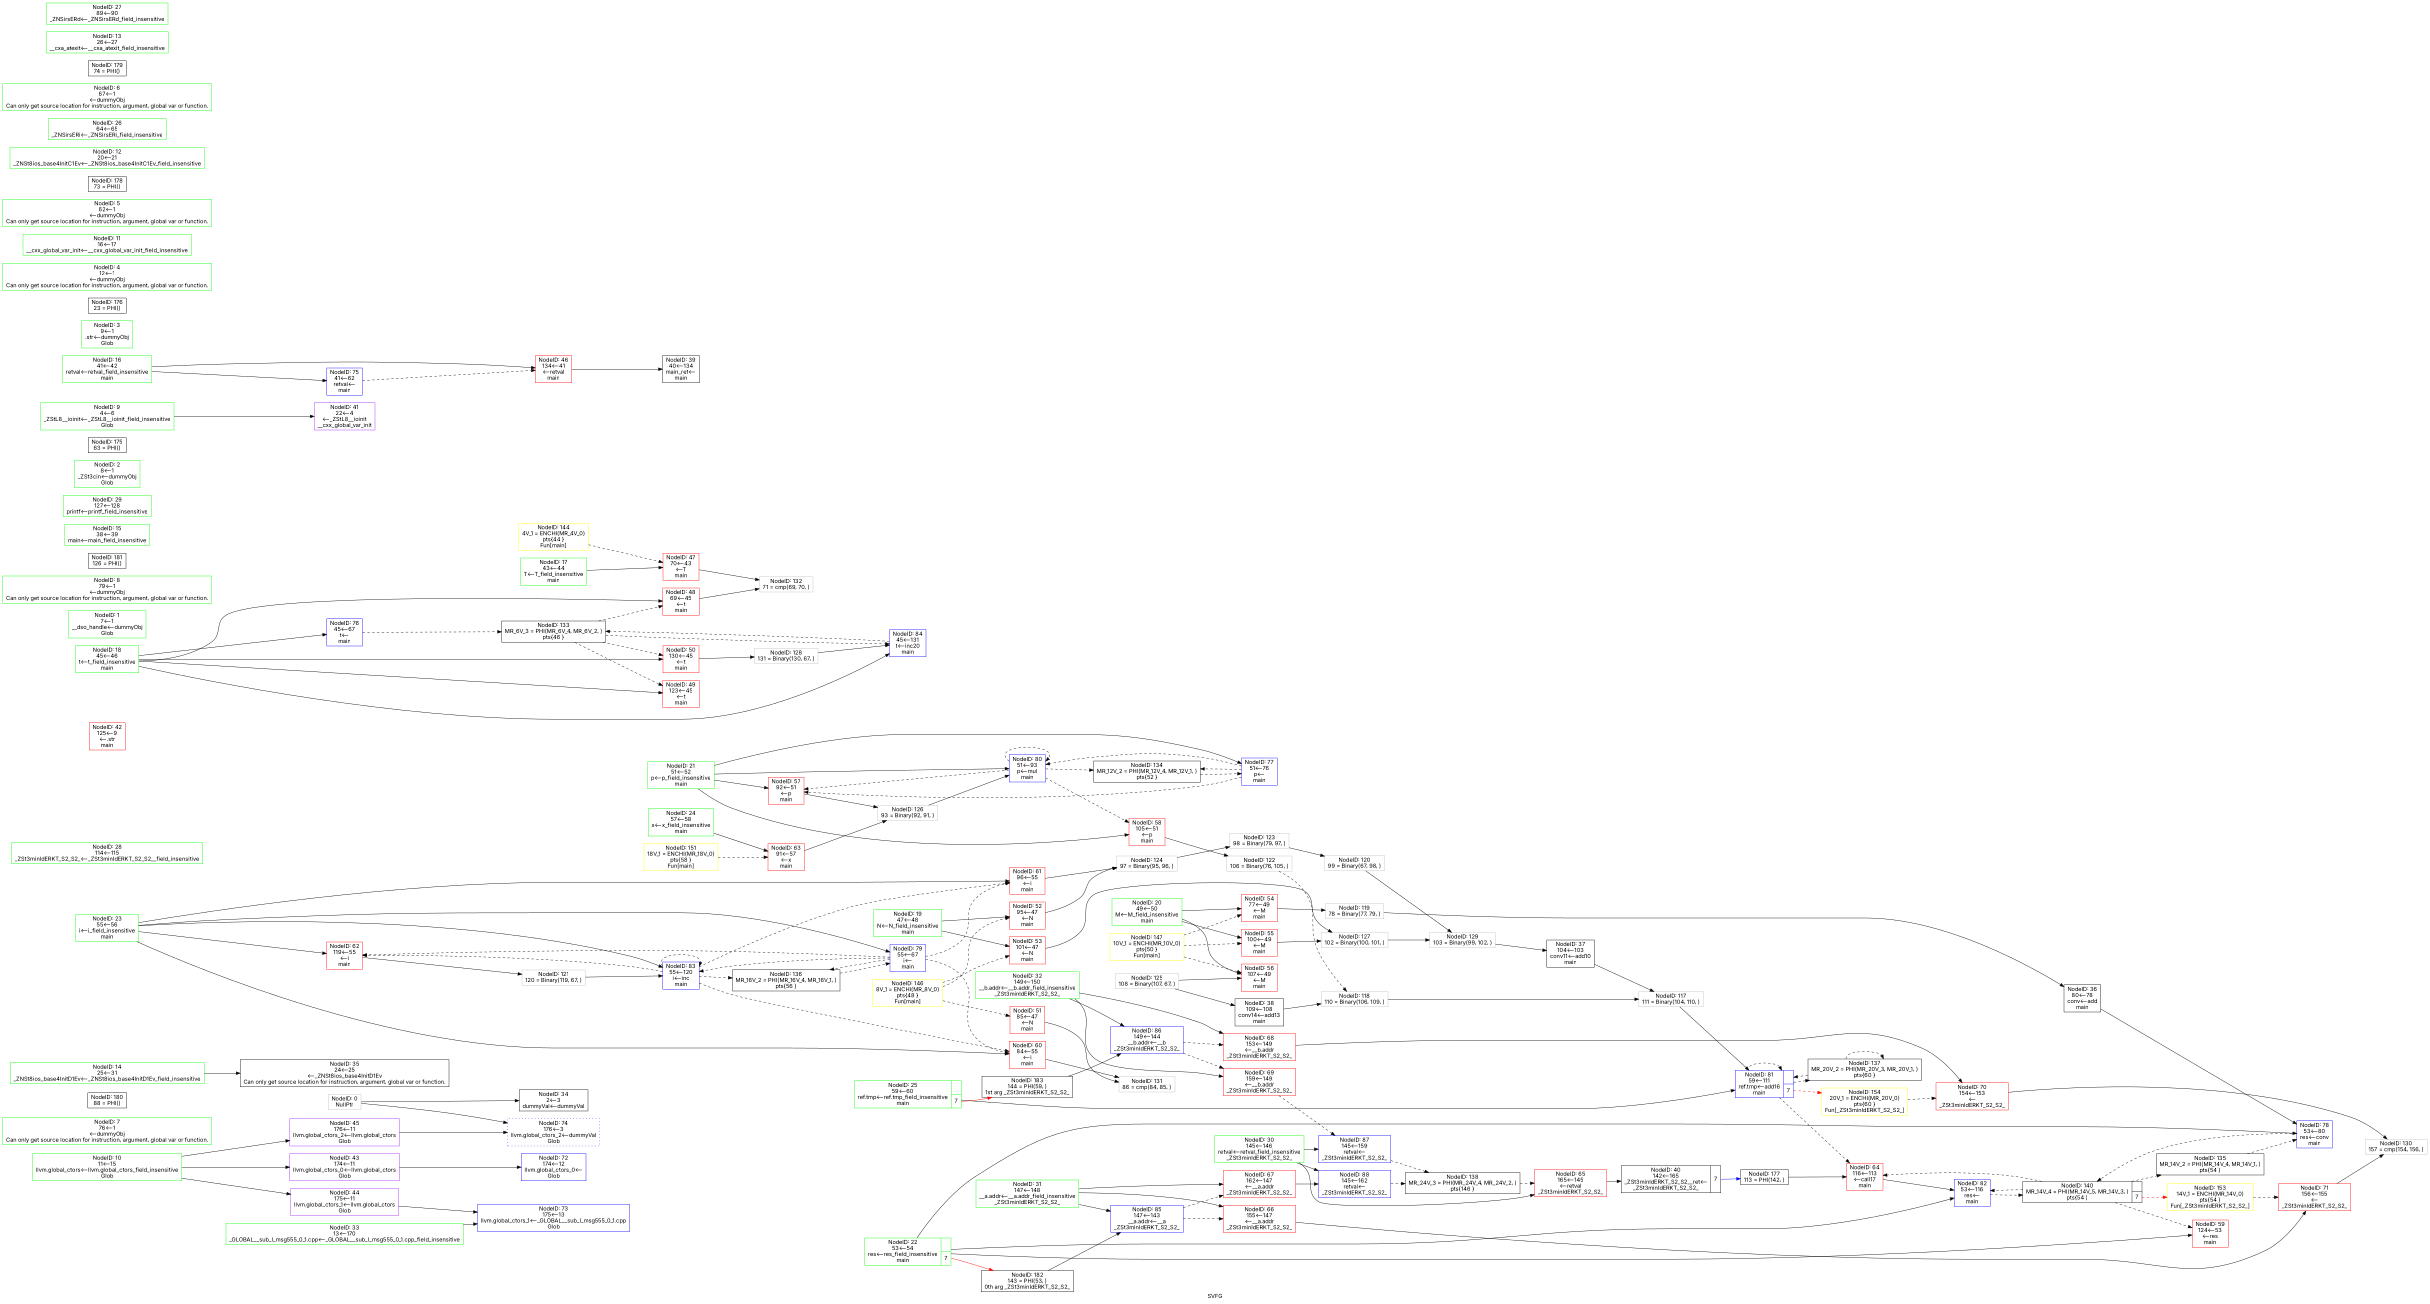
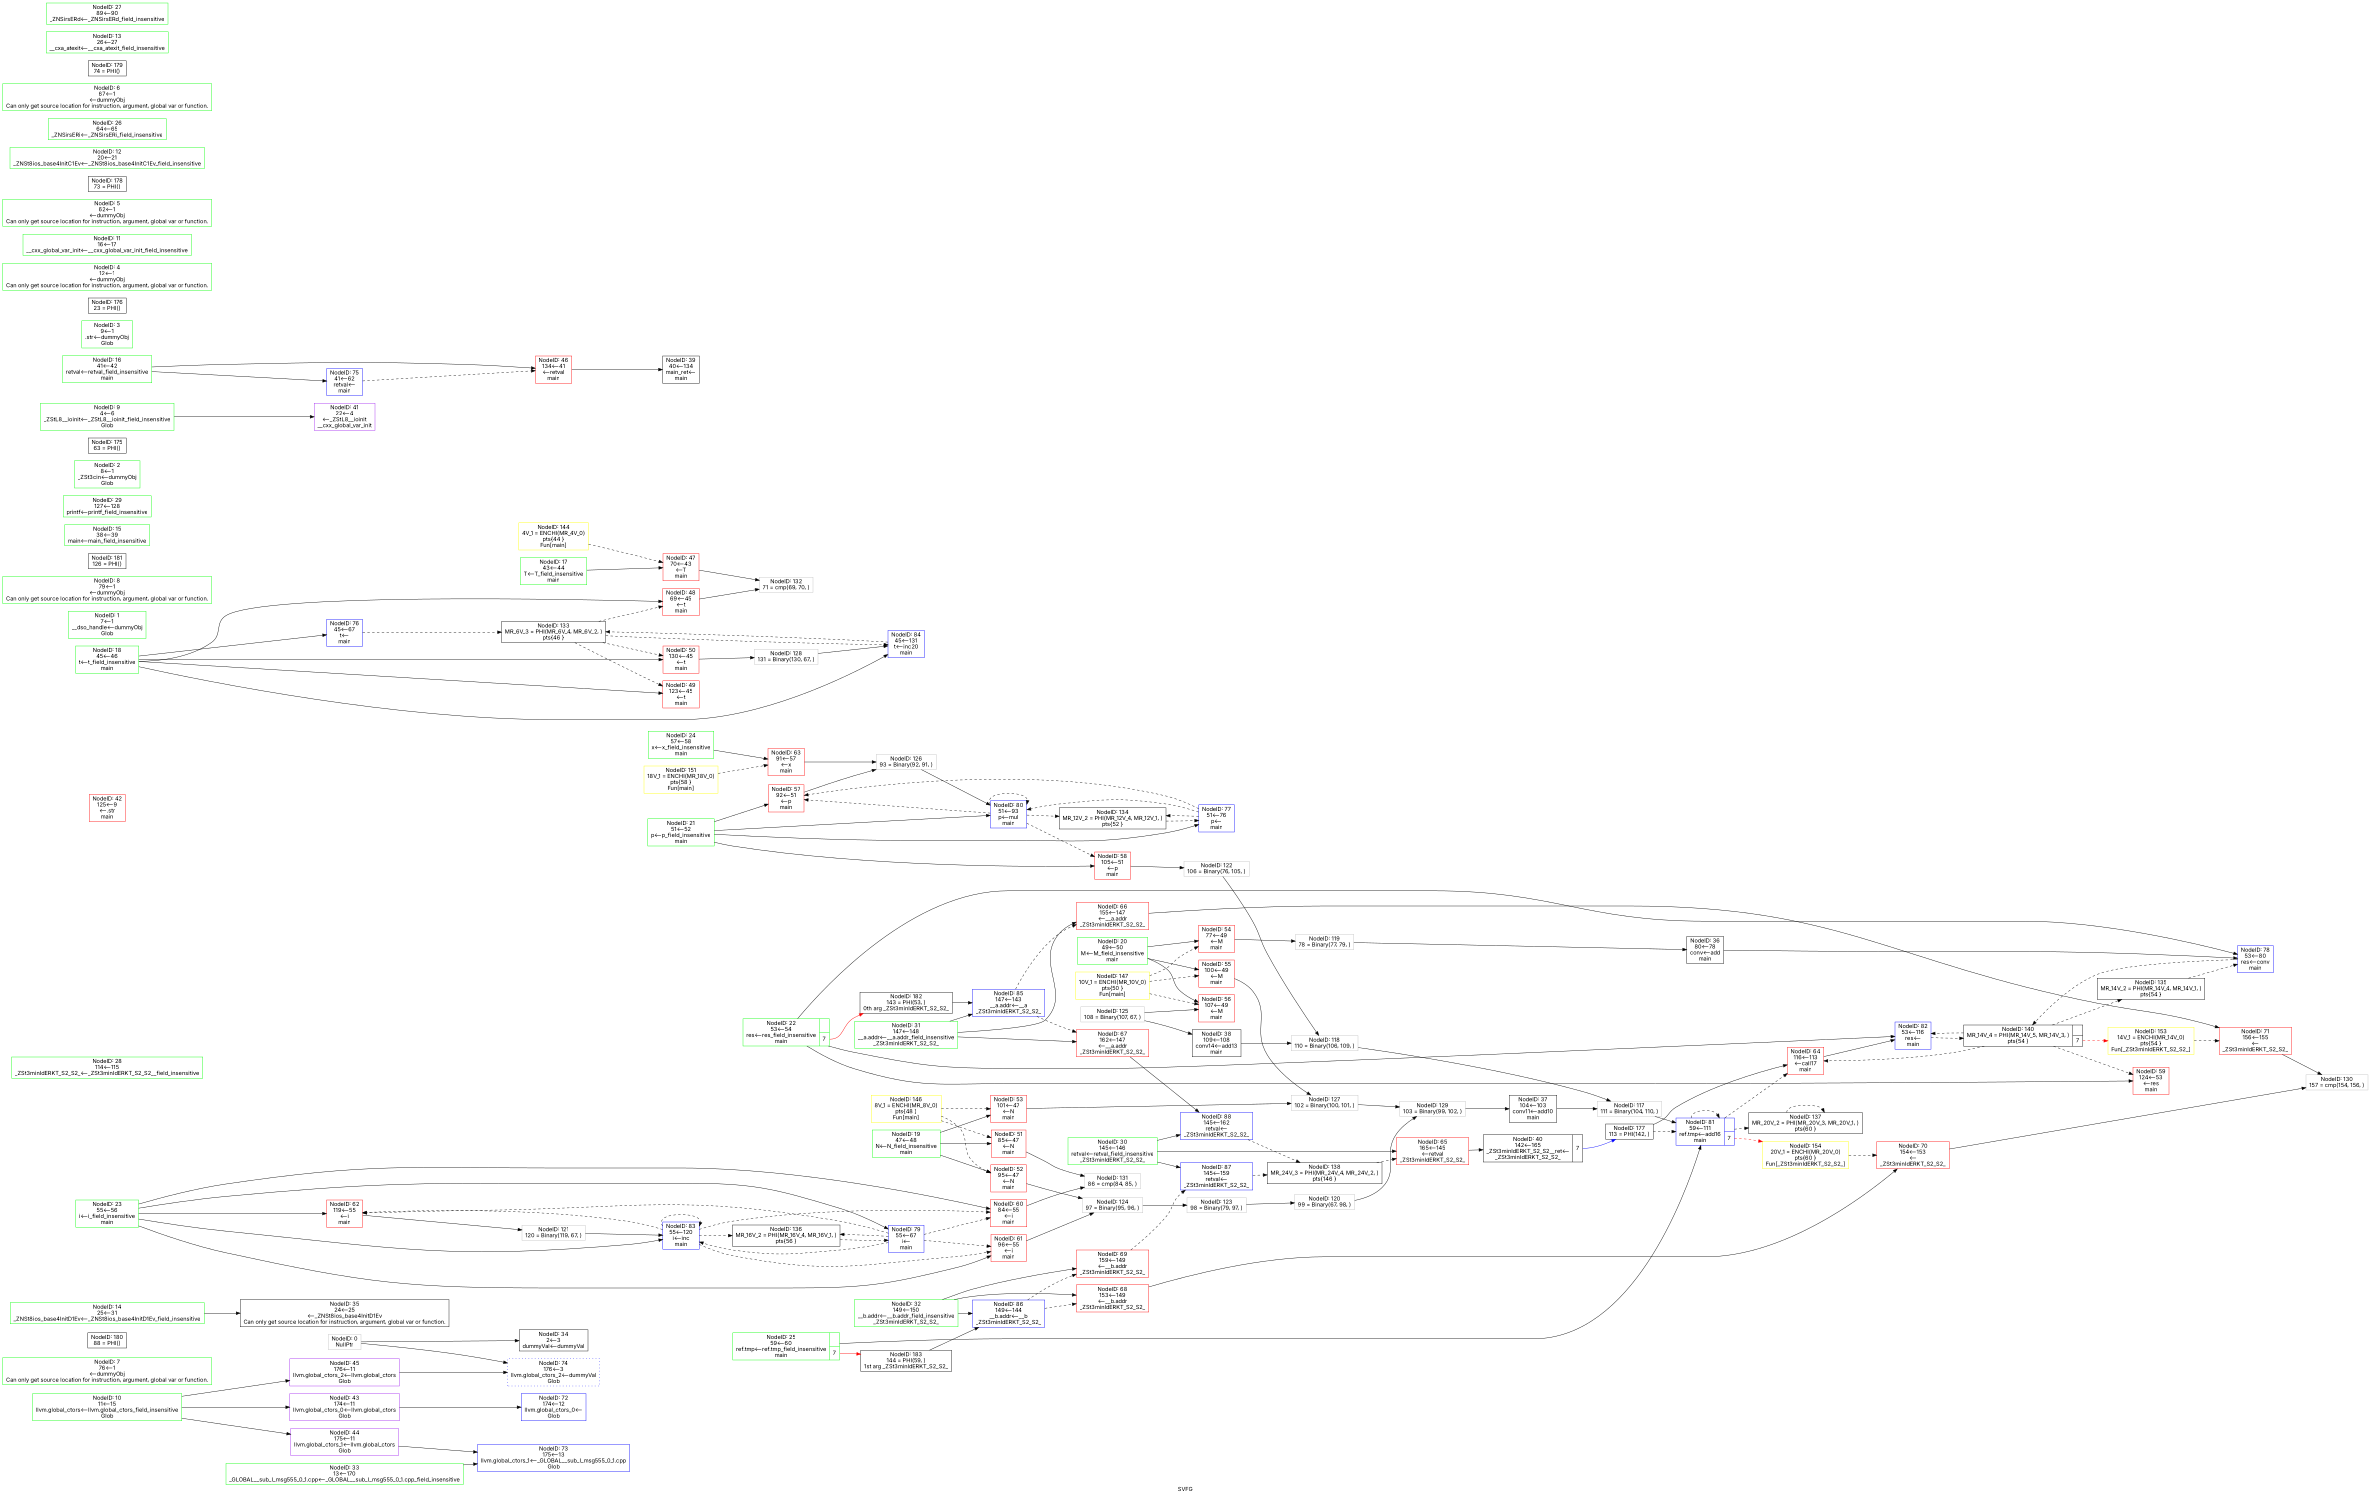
edge "NodeID: 122" -> "NodeID: 118": style dashed -> solid
edge "NodeID: 137" -> "NodeID: 81": now "NodeID: 177" -> "NodeID: 81"
edge "NodeID: 19" -> "NodeID: 51": added
